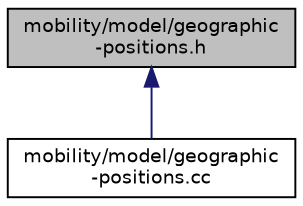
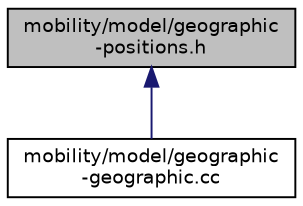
node "mobility/model/geographic -positions.cc": label "mobility/model/geographic -positions.cc" -> "mobility/model/geographic -geographic.cc"
